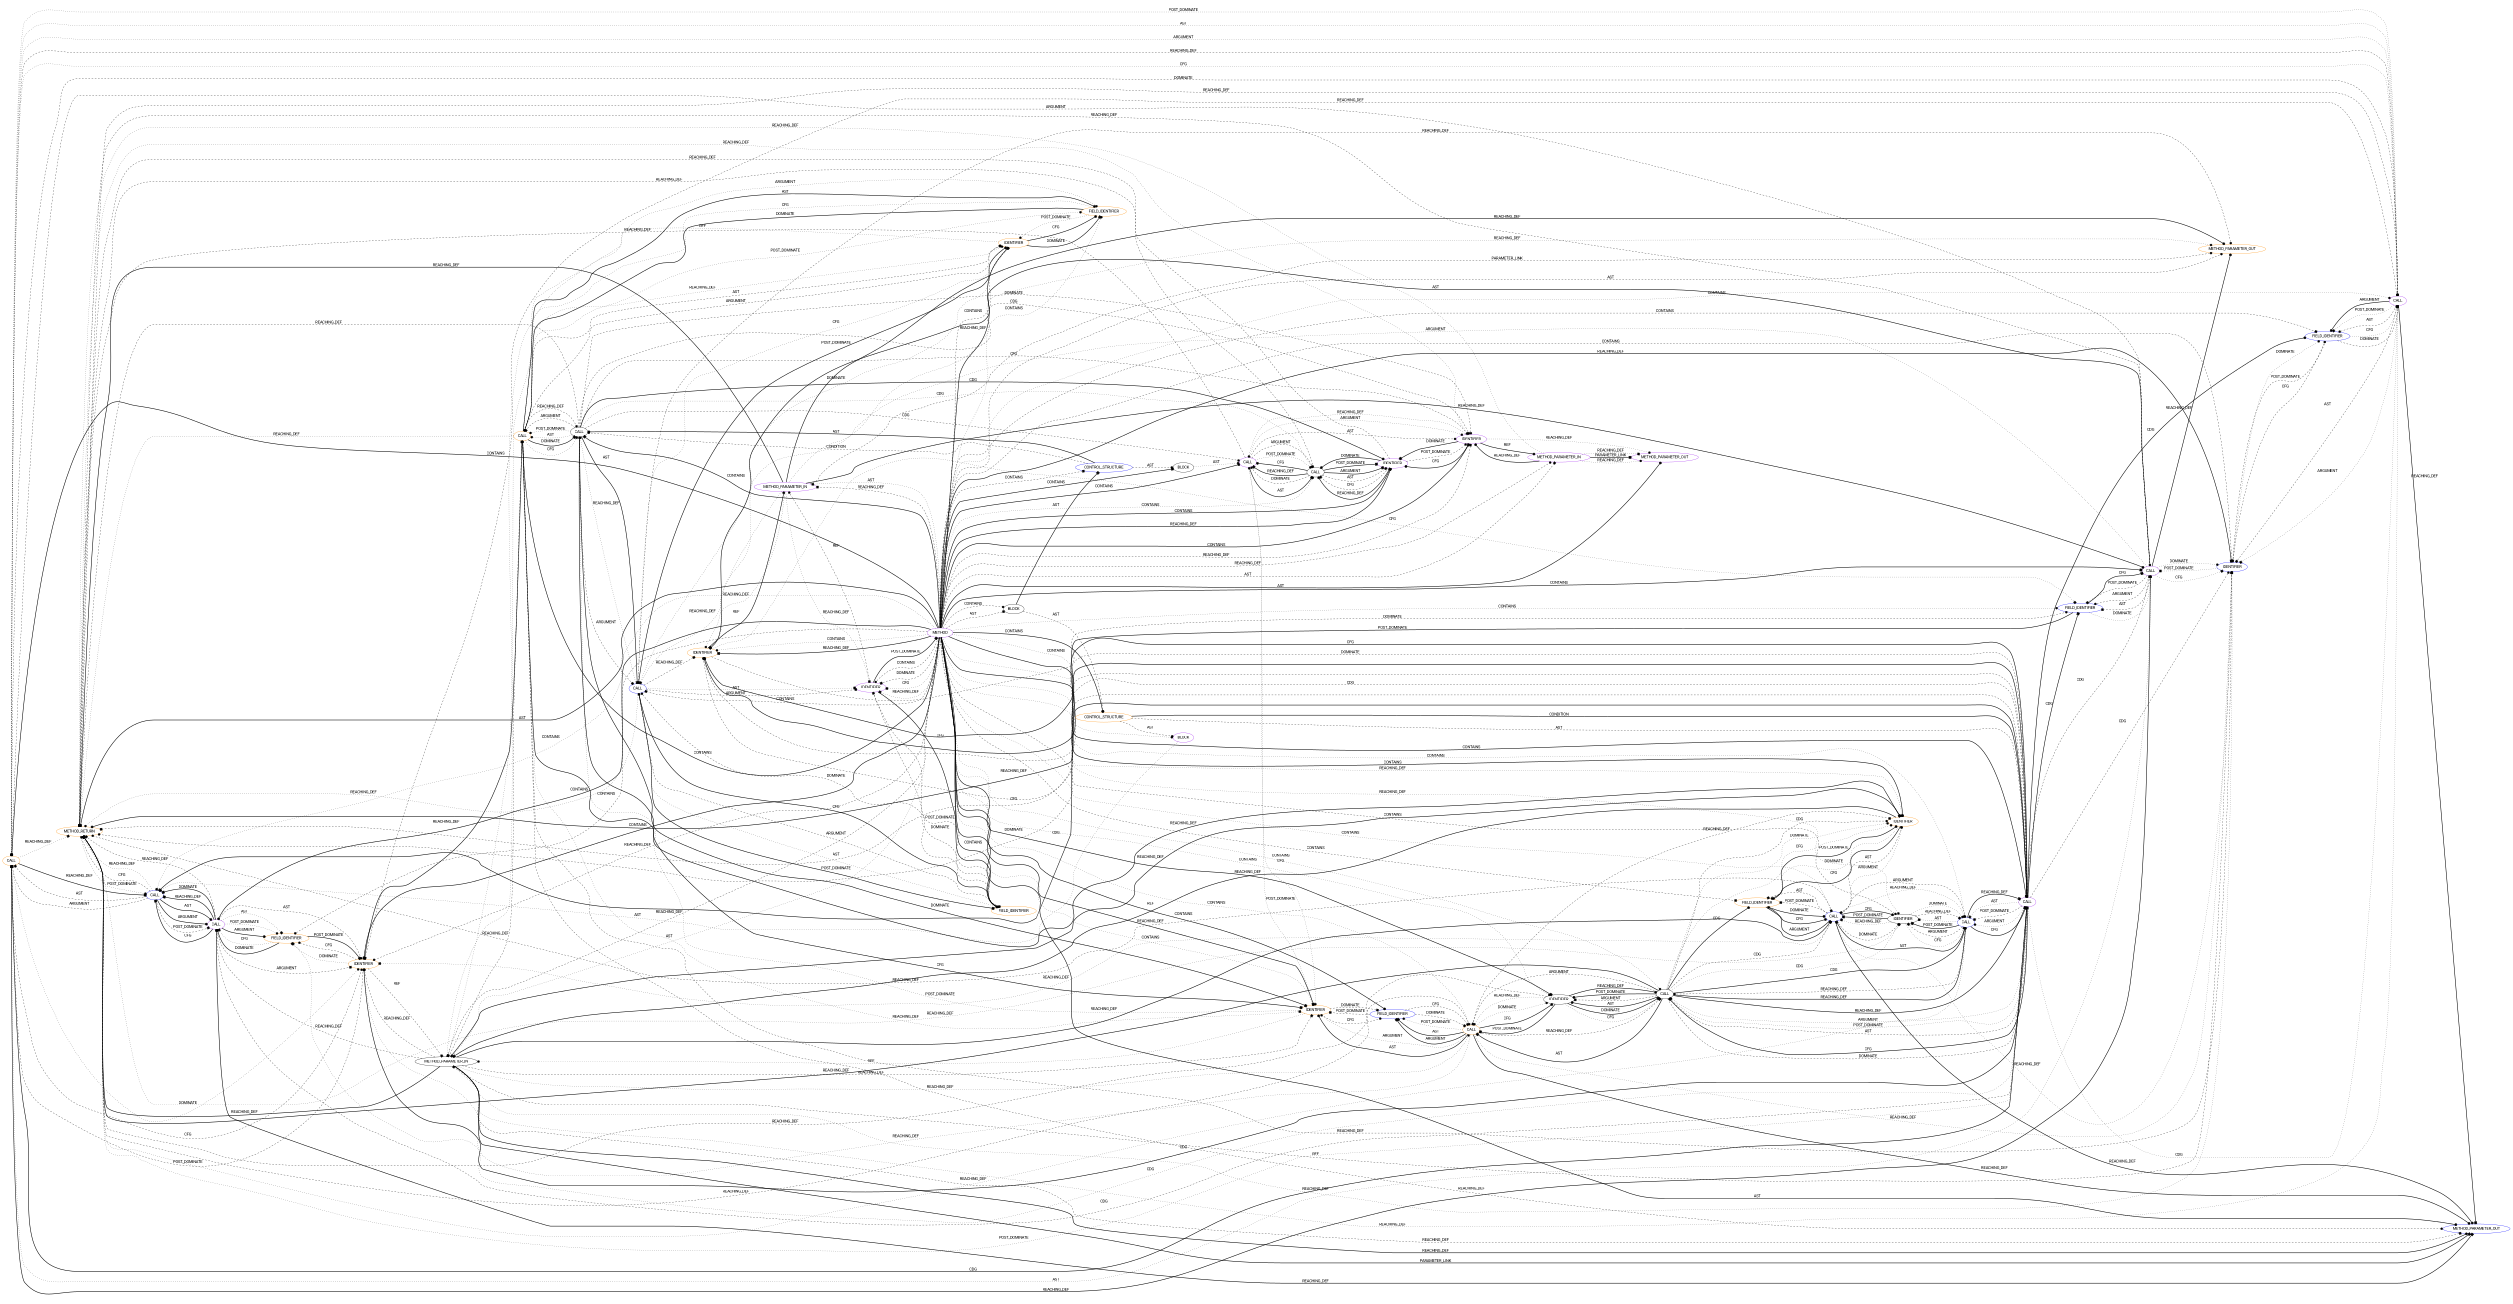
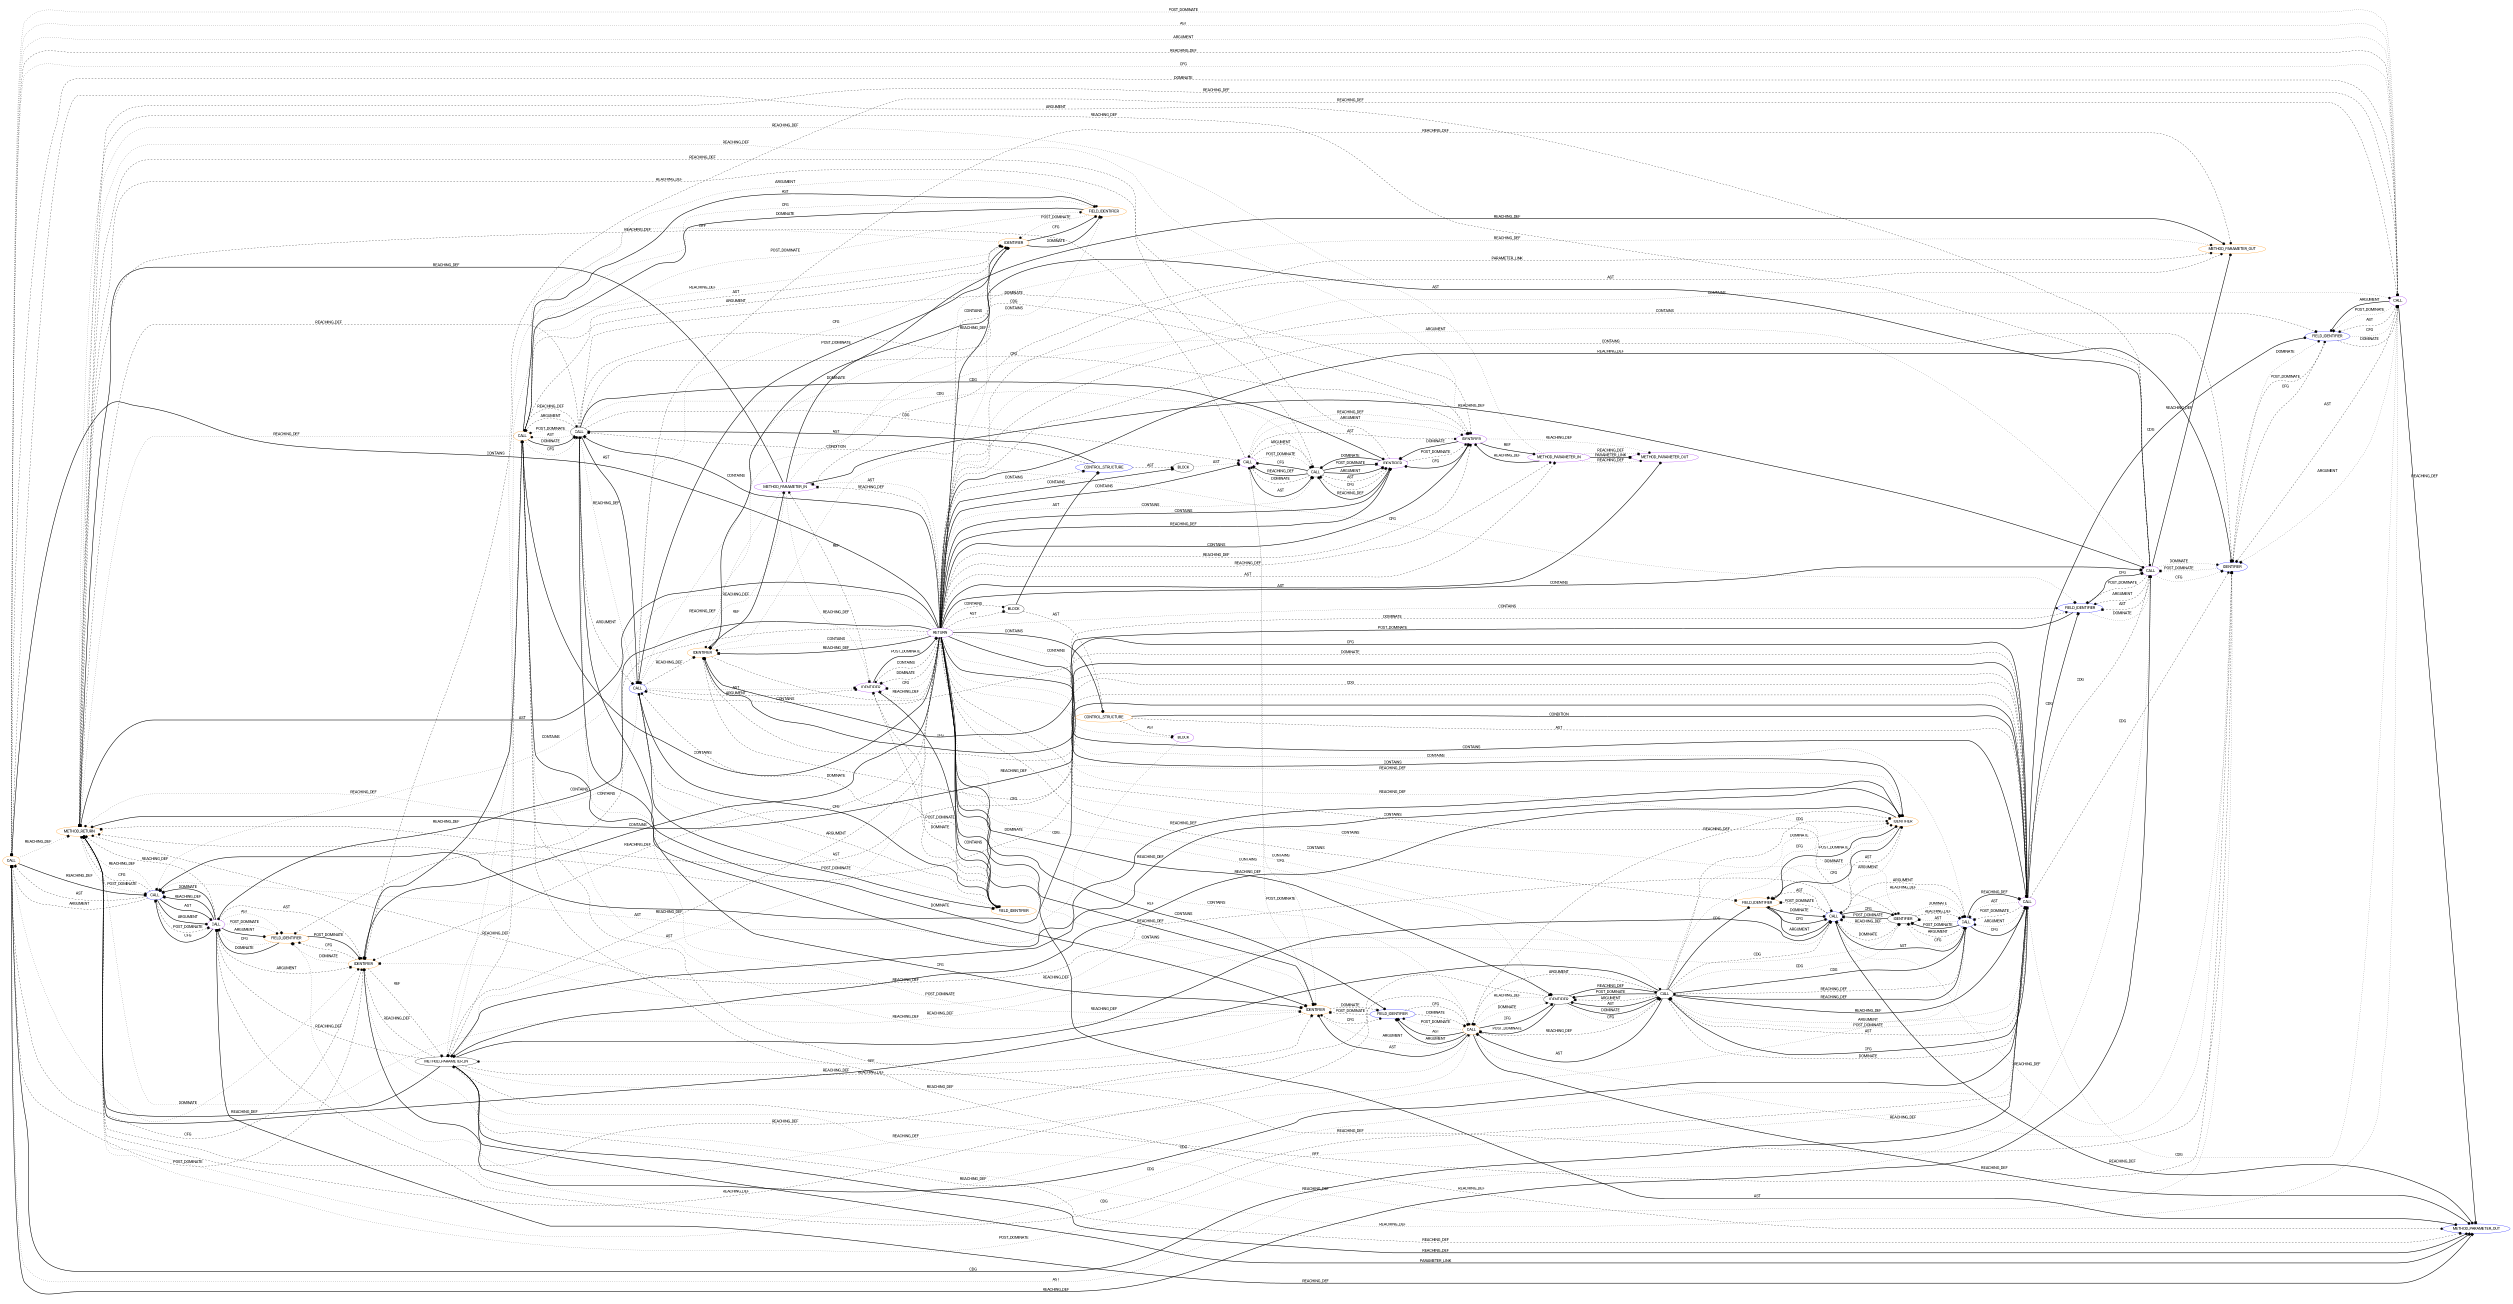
node "METHOD": label "METHOD" -> "RETURN"
